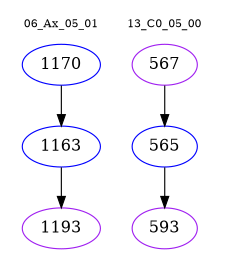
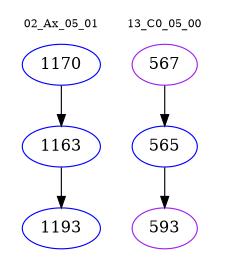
cluster "06_Ax_05_01": label "06_Ax_05_01" -> "02_Ax_05_01"
node "1193": color purple -> blue
